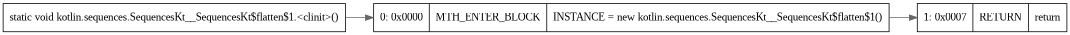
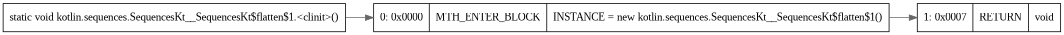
node "1: 0x0007": text "return" -> "void"
